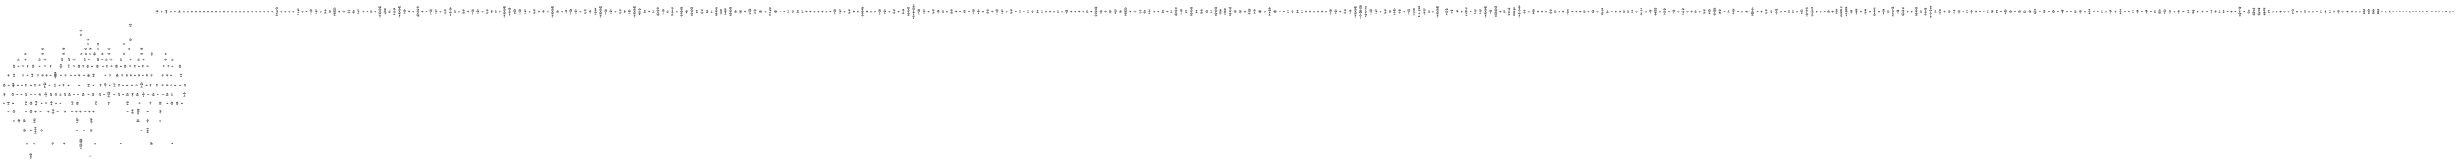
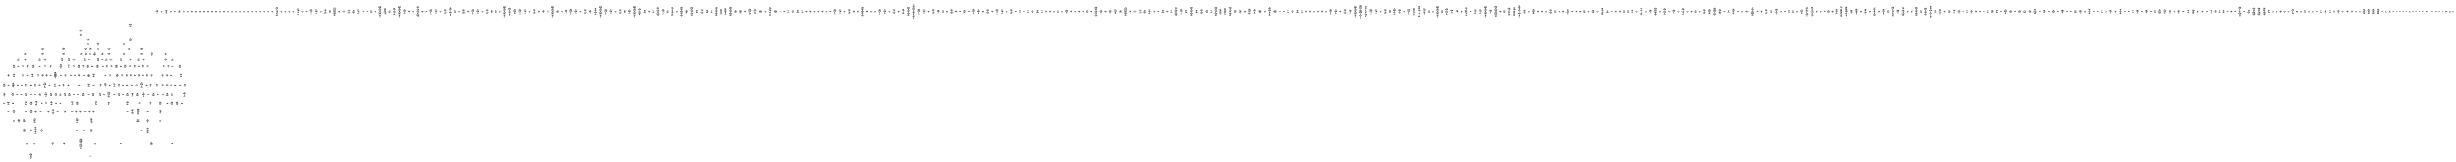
node "# 0x1beb JUMPDEST PUSHX Data PUSHX Data PUSHX Data JUMP": added
